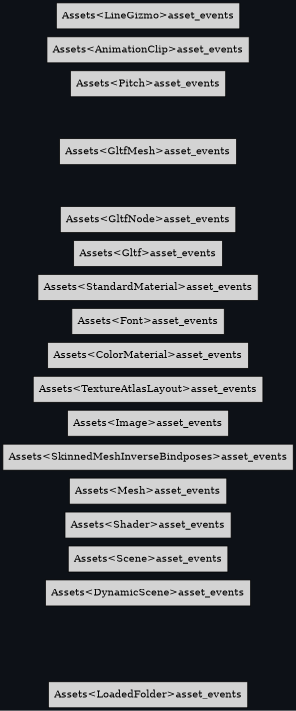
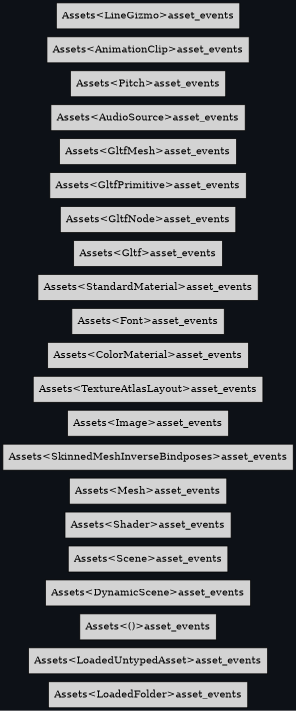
node "Assets<AudioSource>asset_events": added
node "Assets<GltfPrimitive>asset_events": added
node "Assets<()>asset_events": added
node "Assets<LoadedUntypedAsset>asset_events": added
